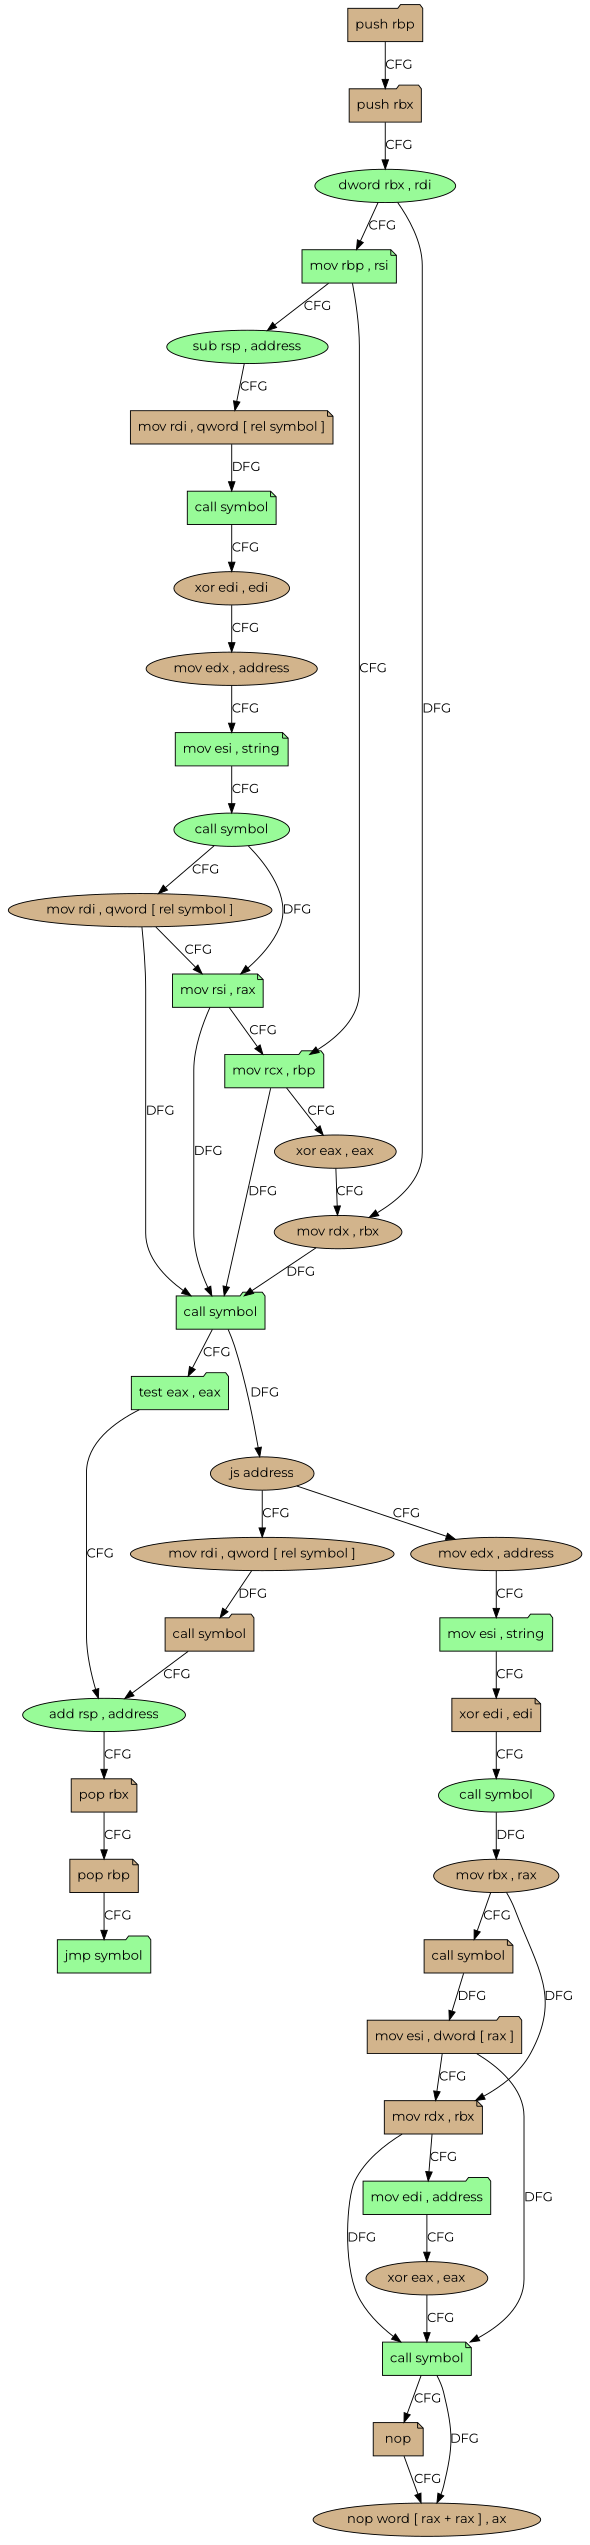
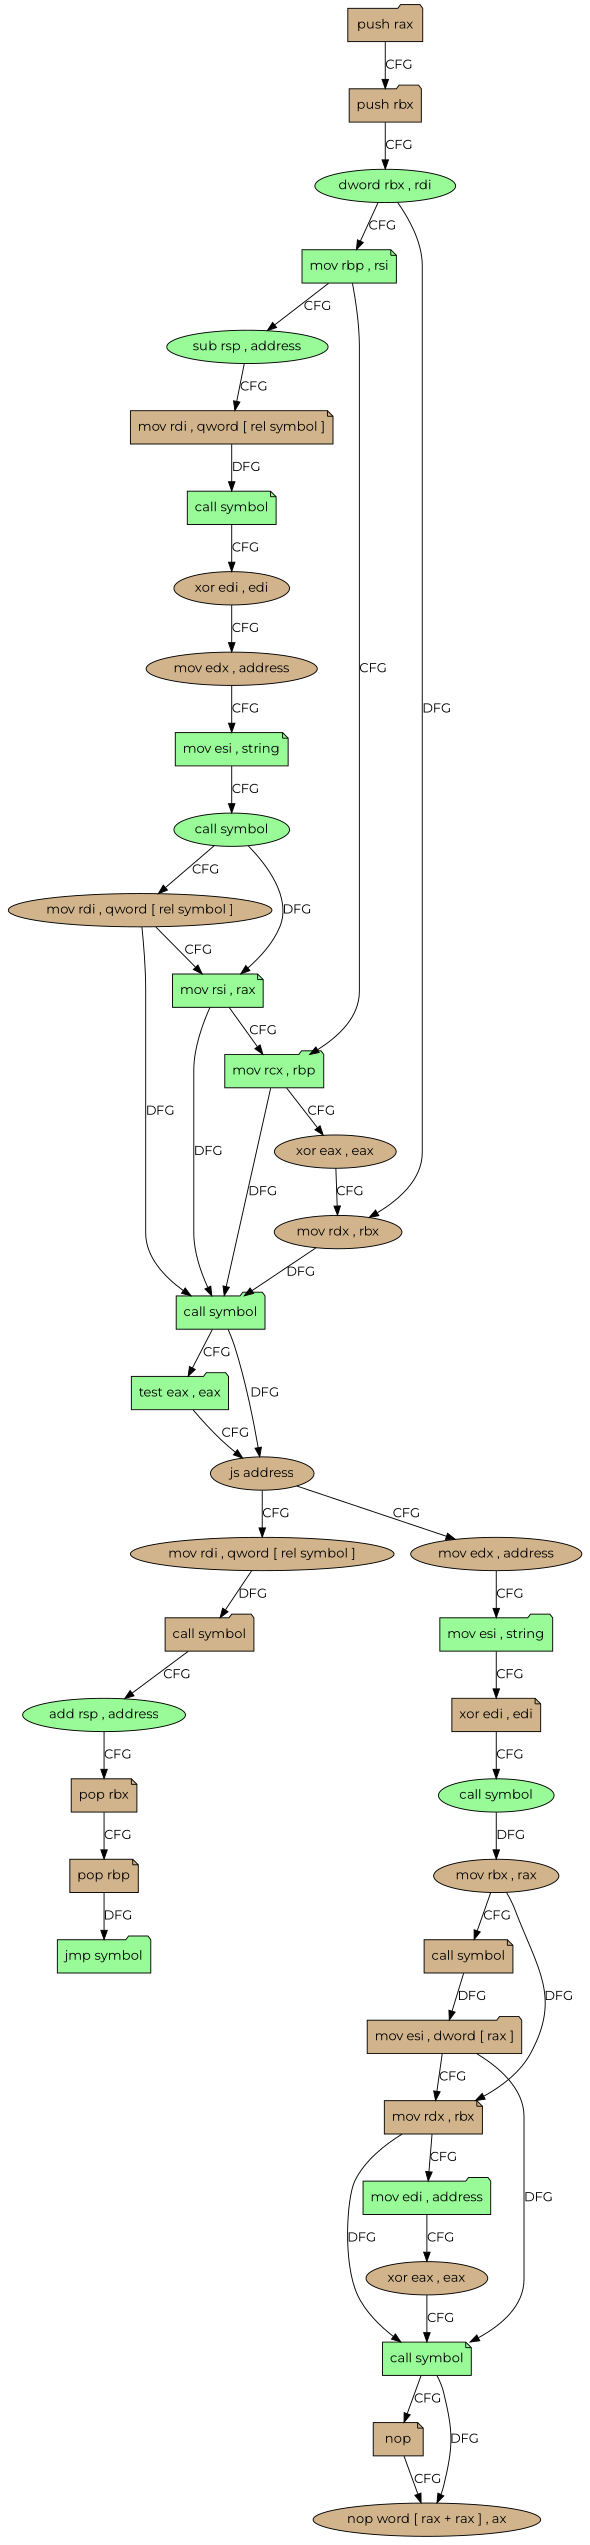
node "push rbp": label "push rbp" -> "push rax"
edge "test eax , eax" -> "add rsp , address": now "test eax , eax" -> "js address"
edge "pop rbp" -> "jmp symbol": label "CFG" -> "DFG"
